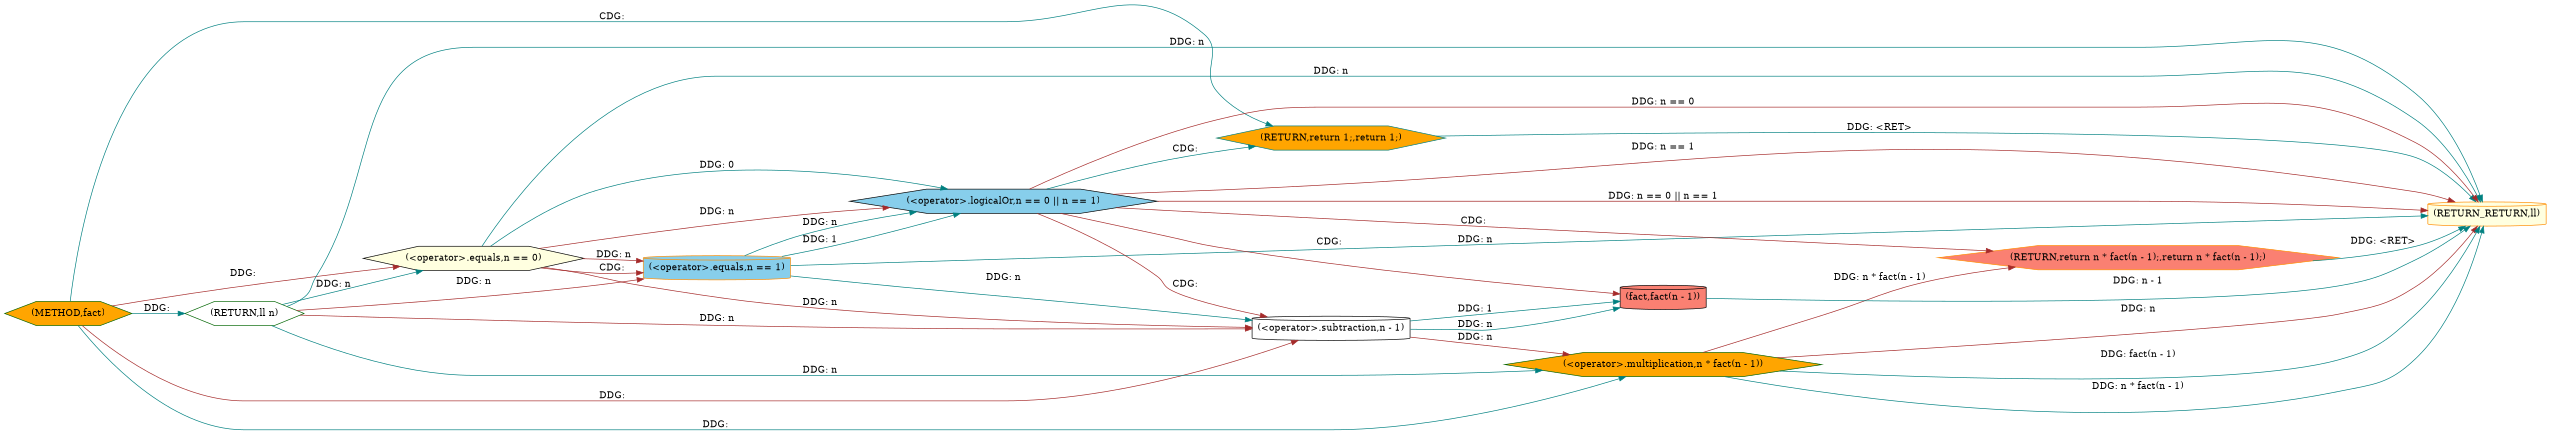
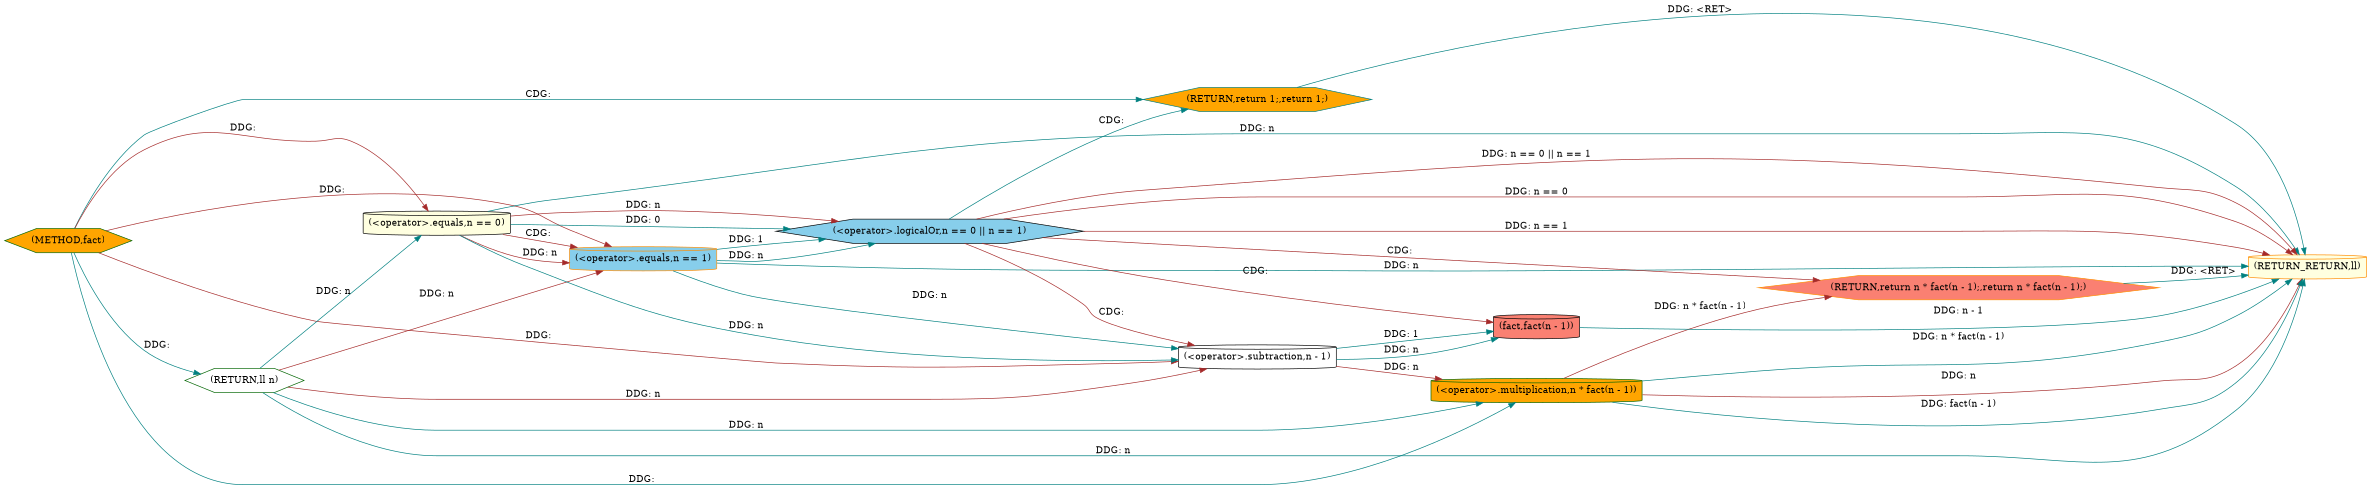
edge "(METHOD,fact)" -> "(<operator>.equals,n == 1)": added, label "DDG:"
node "(<operator>.equals,n == 0)": shape hexagon -> cylinder
edge "(<operator>.equals,n == 0)" -> "(<operator>.subtraction,n - 1)": color brown -> teal
node "(<operator>.multiplication,n * fact(n - 1))": shape hexagon -> cylinder
